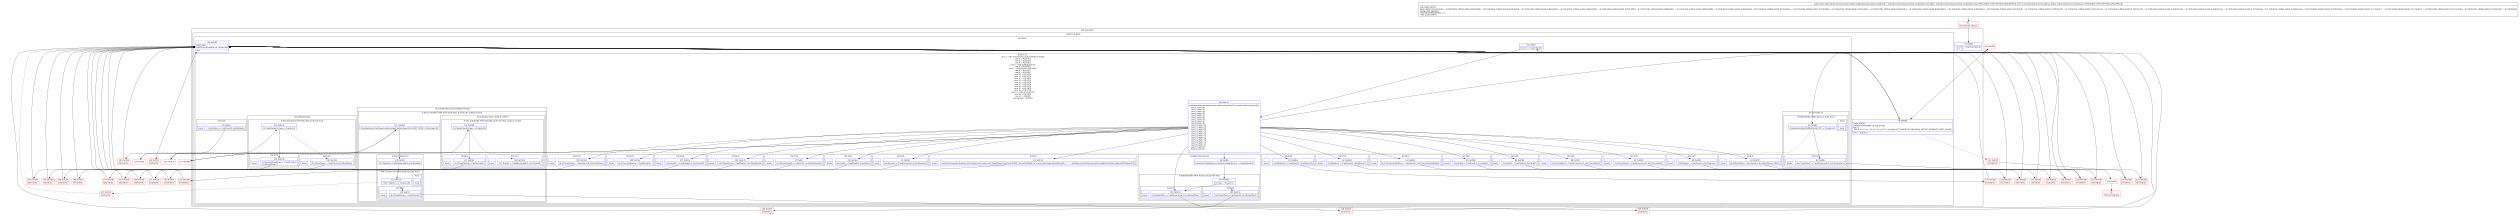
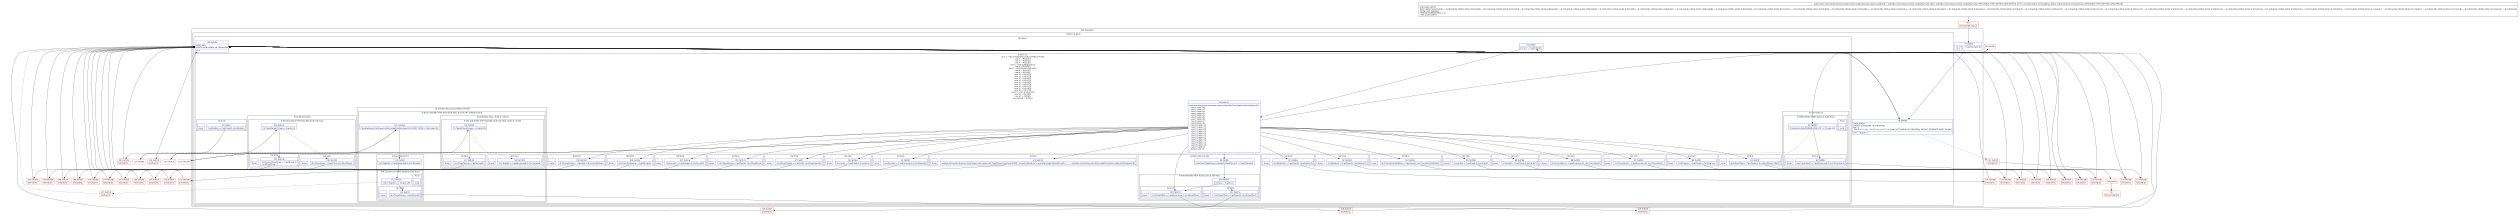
edge "84: 0x005c" -> "78: 0x0005": now "77: 0x0000" -> "78: 0x0005"
node "145: 0x019b": added
